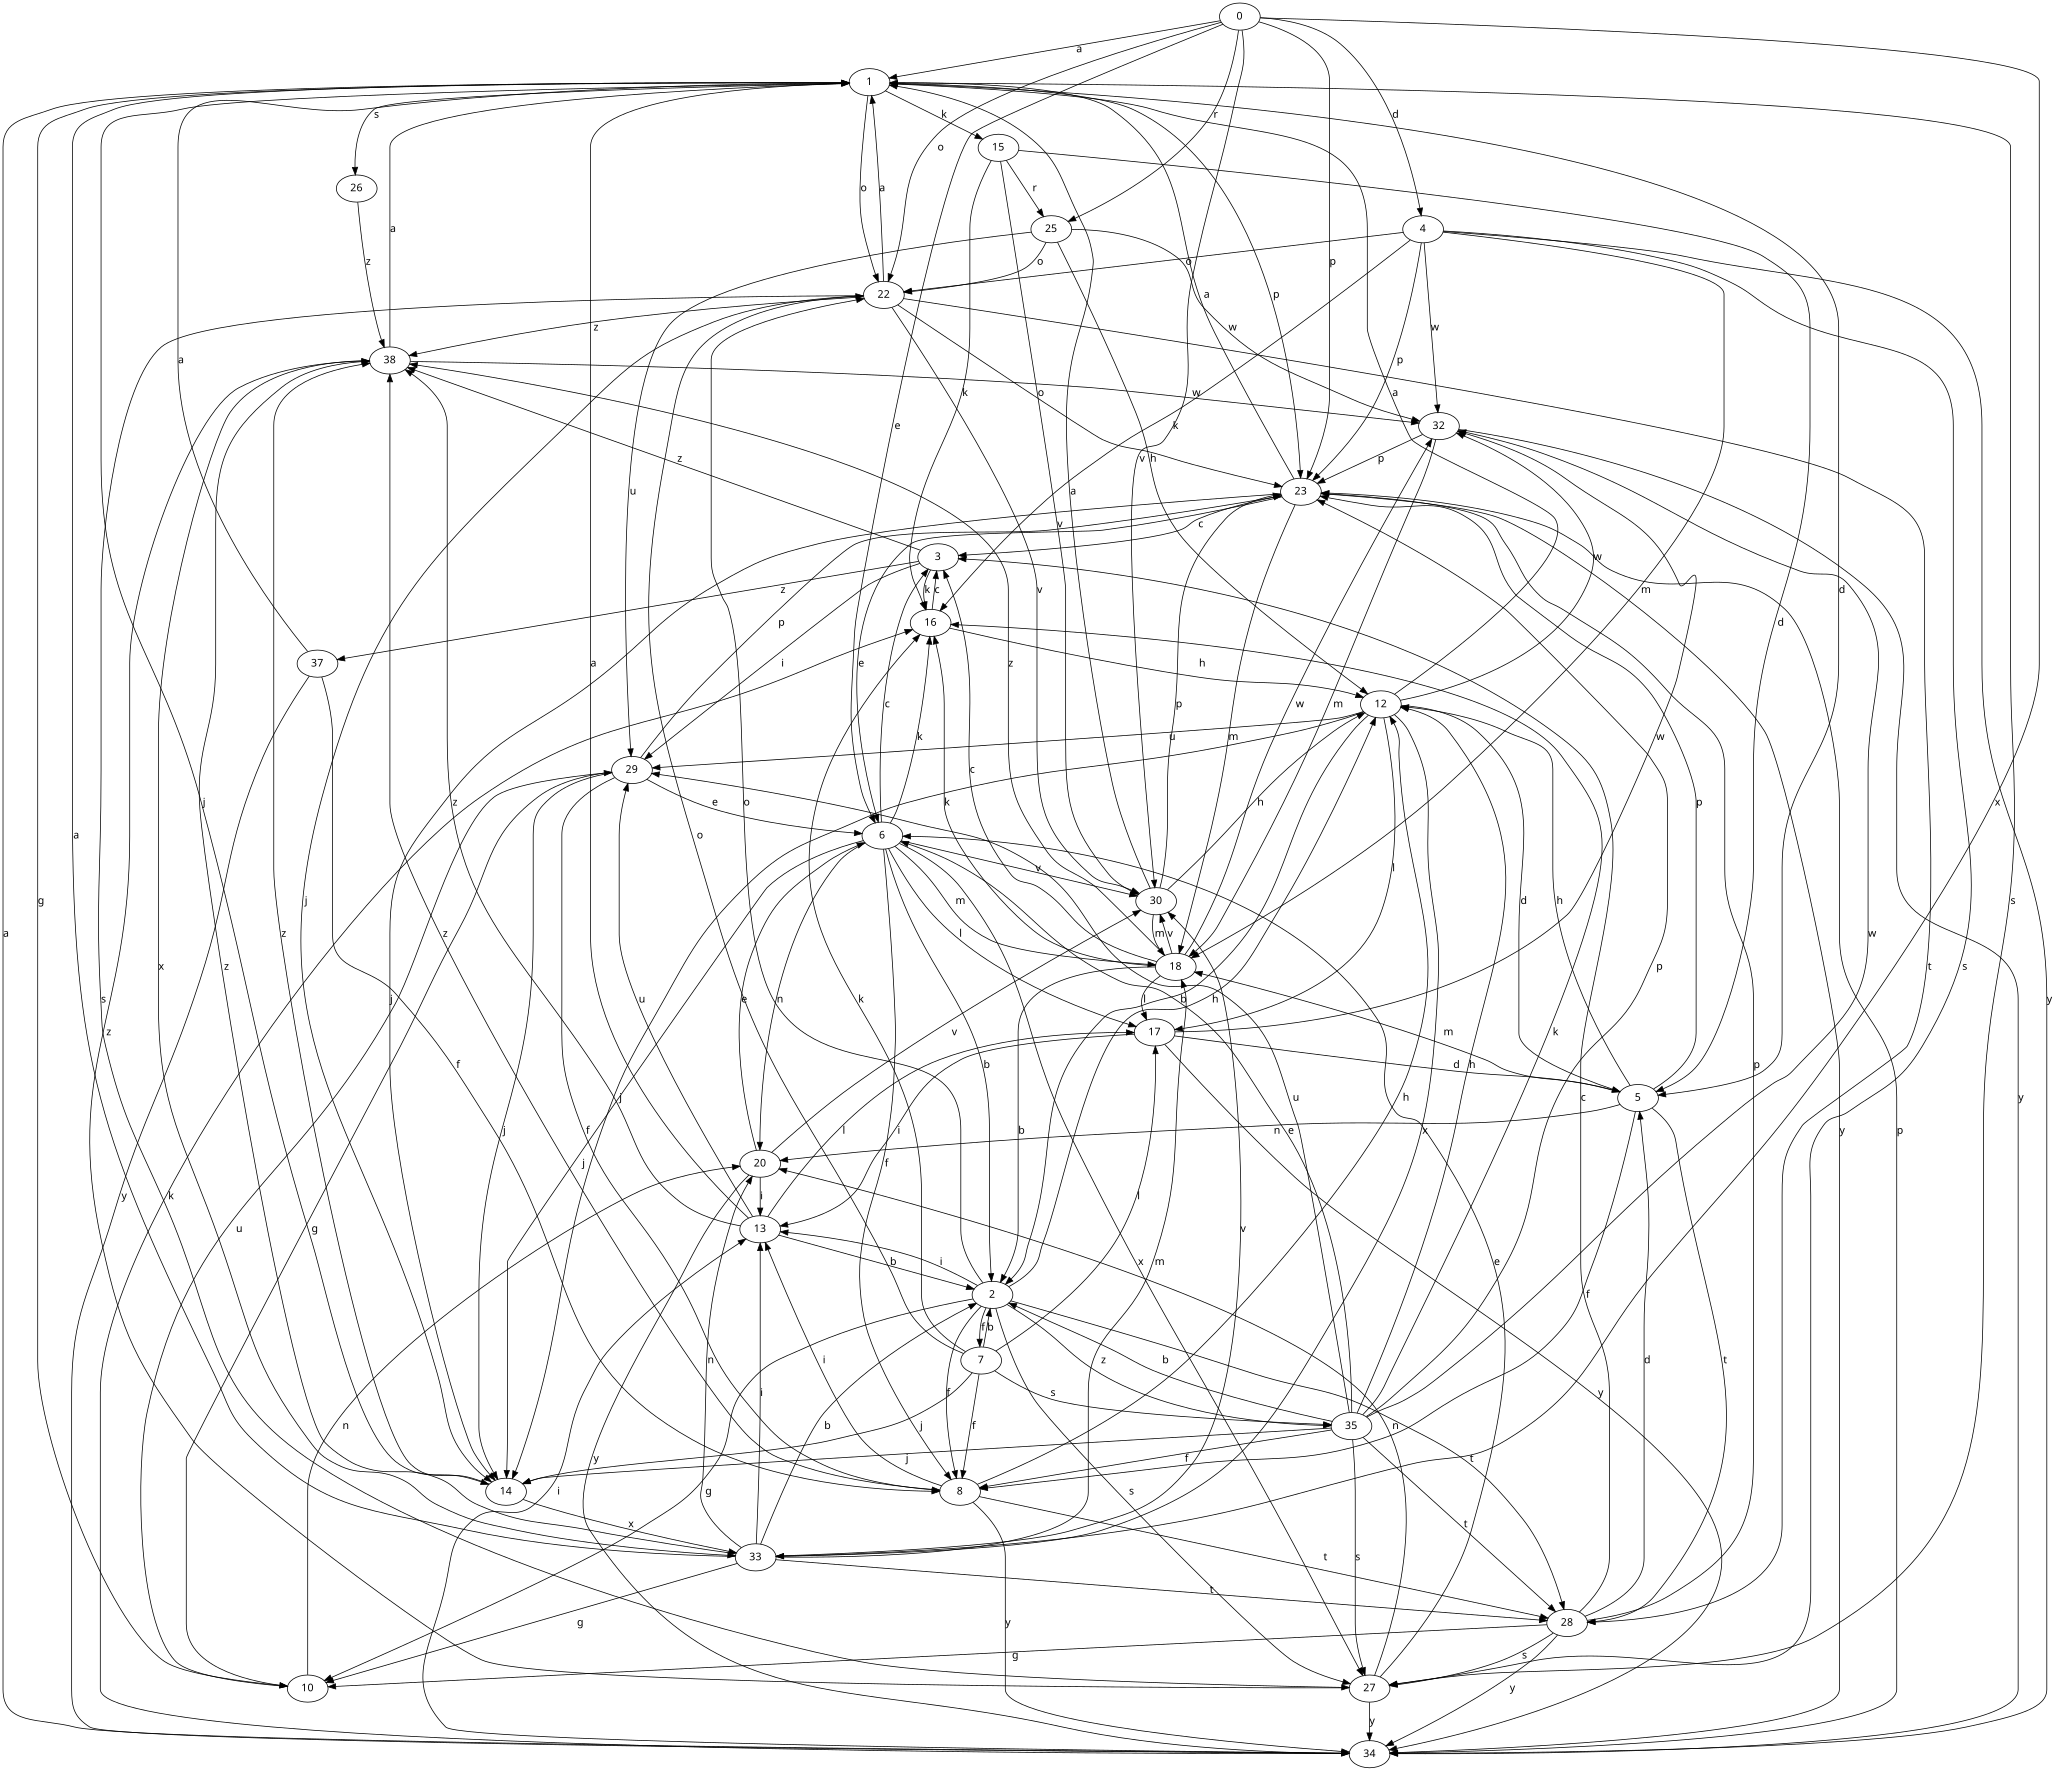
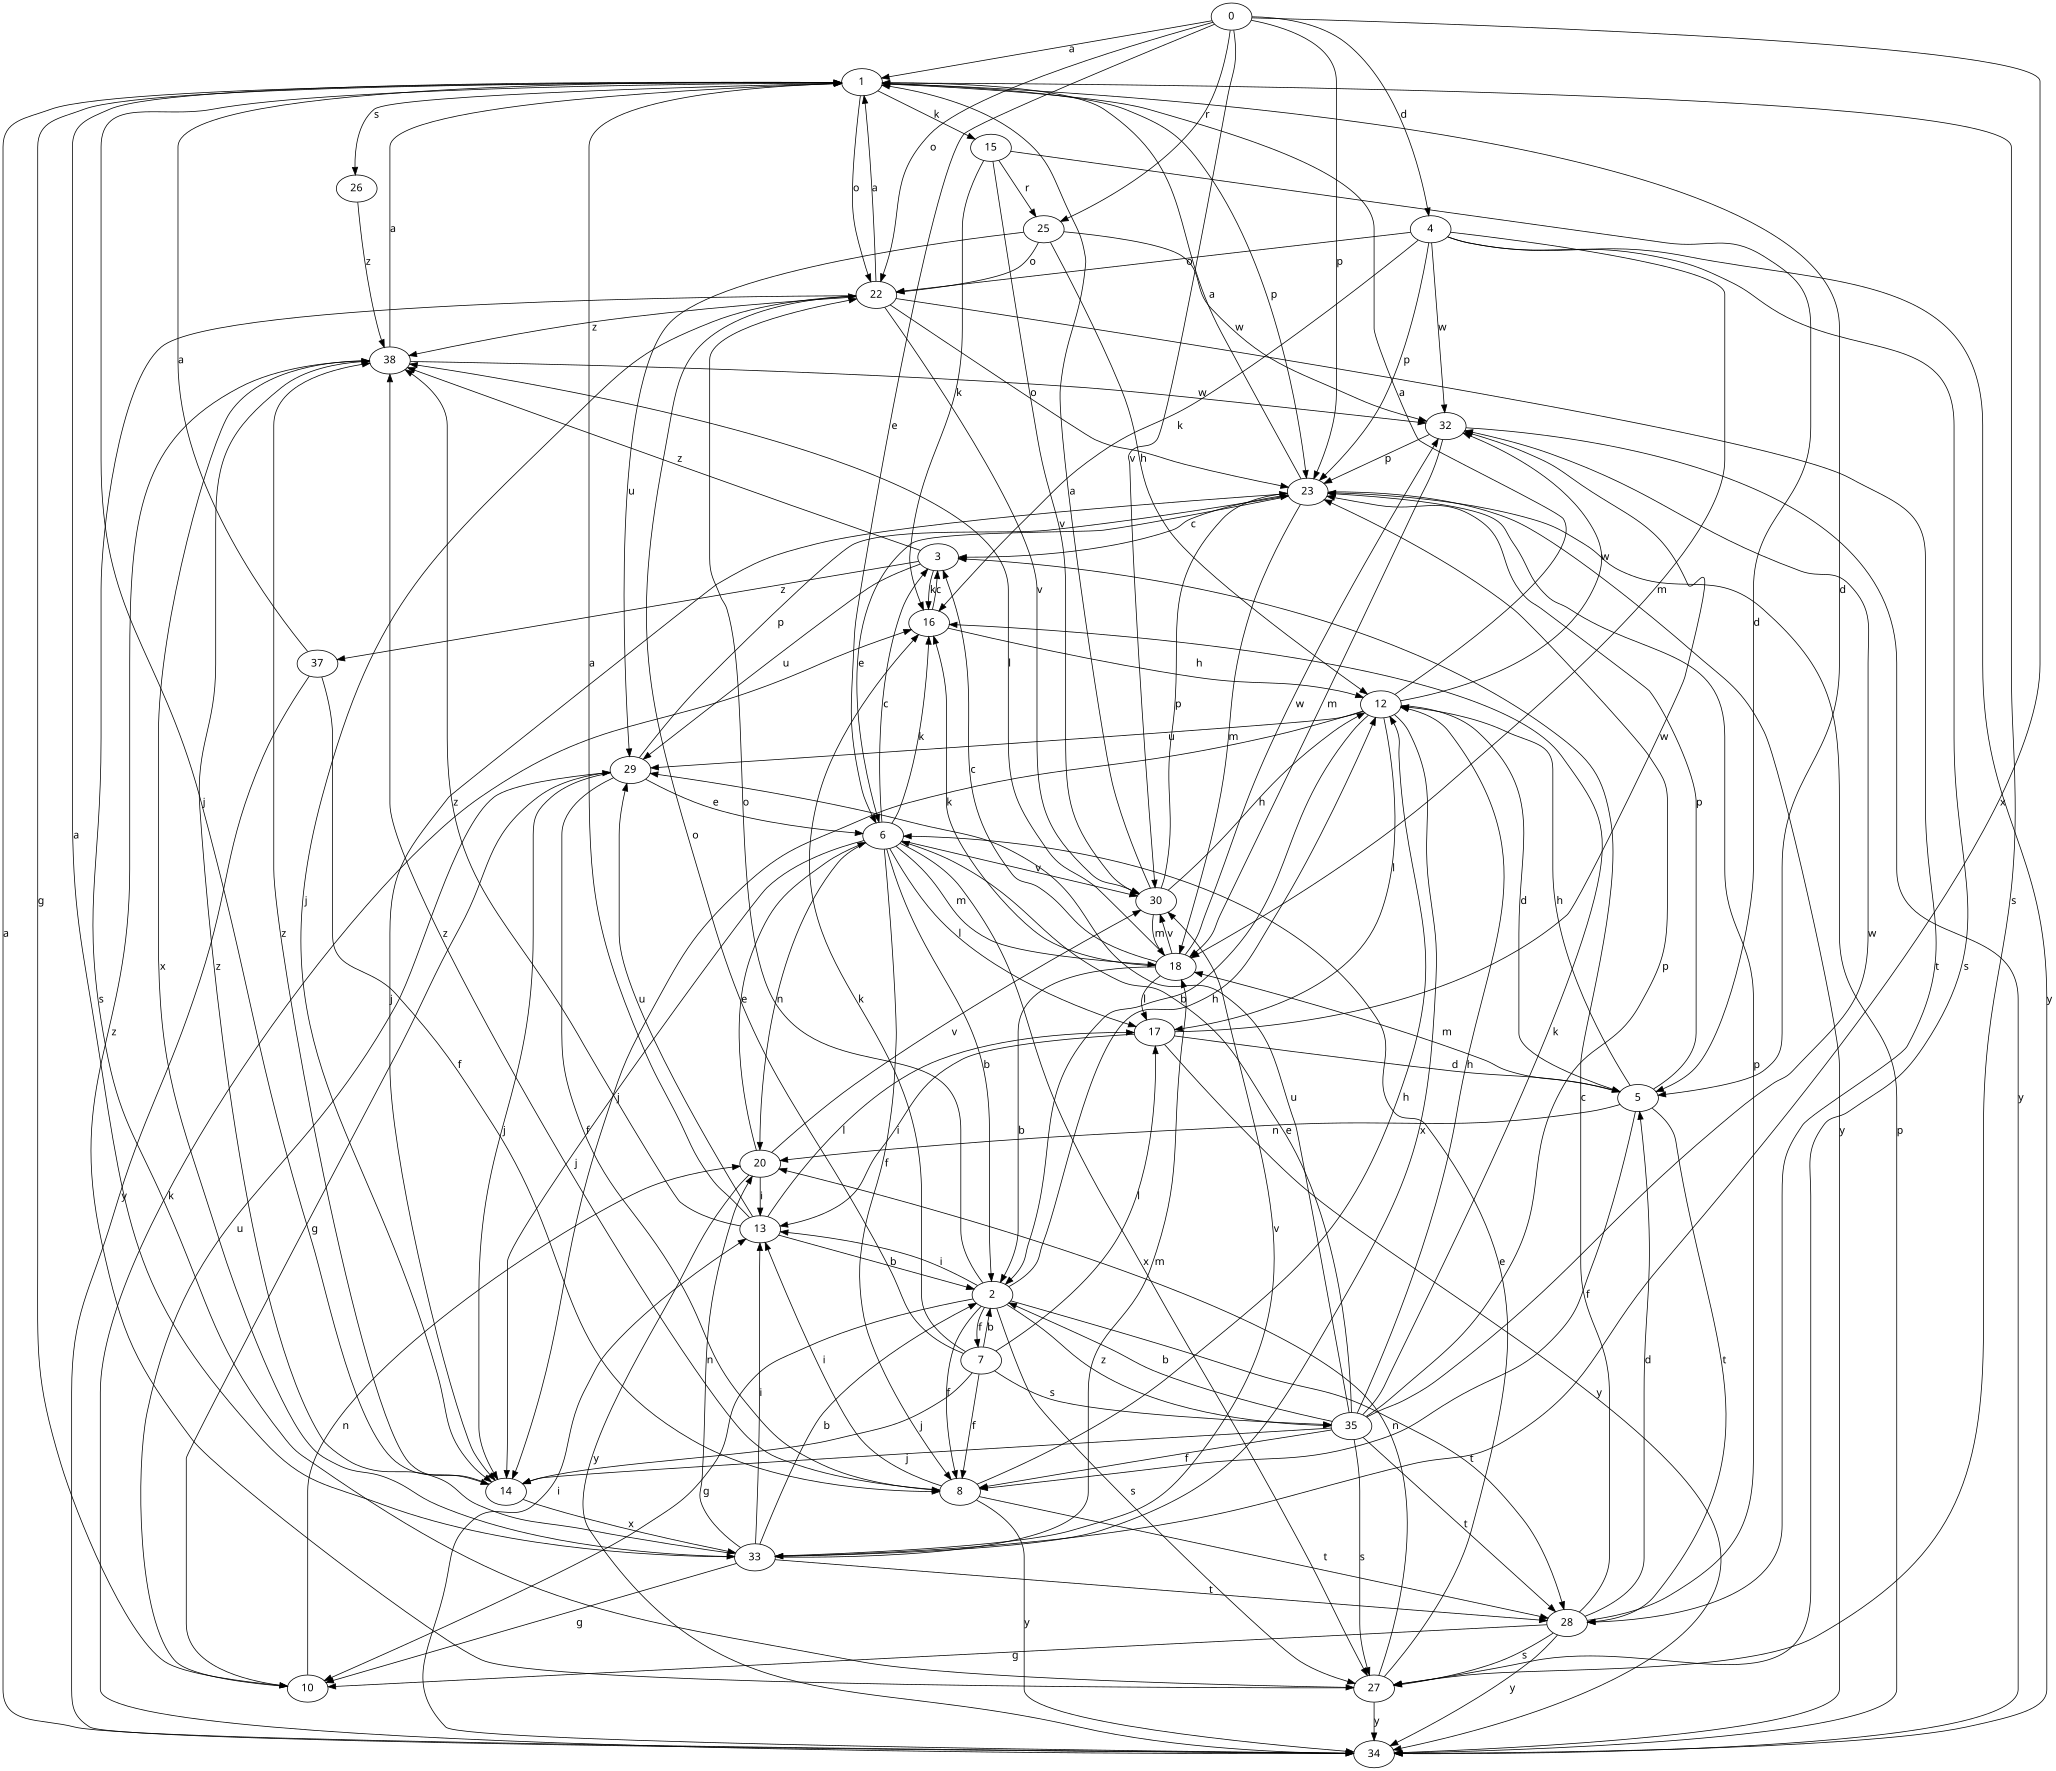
edge "3" -> "29": label "i" -> "u"
edge "18" -> "38": label "z" -> "l"
